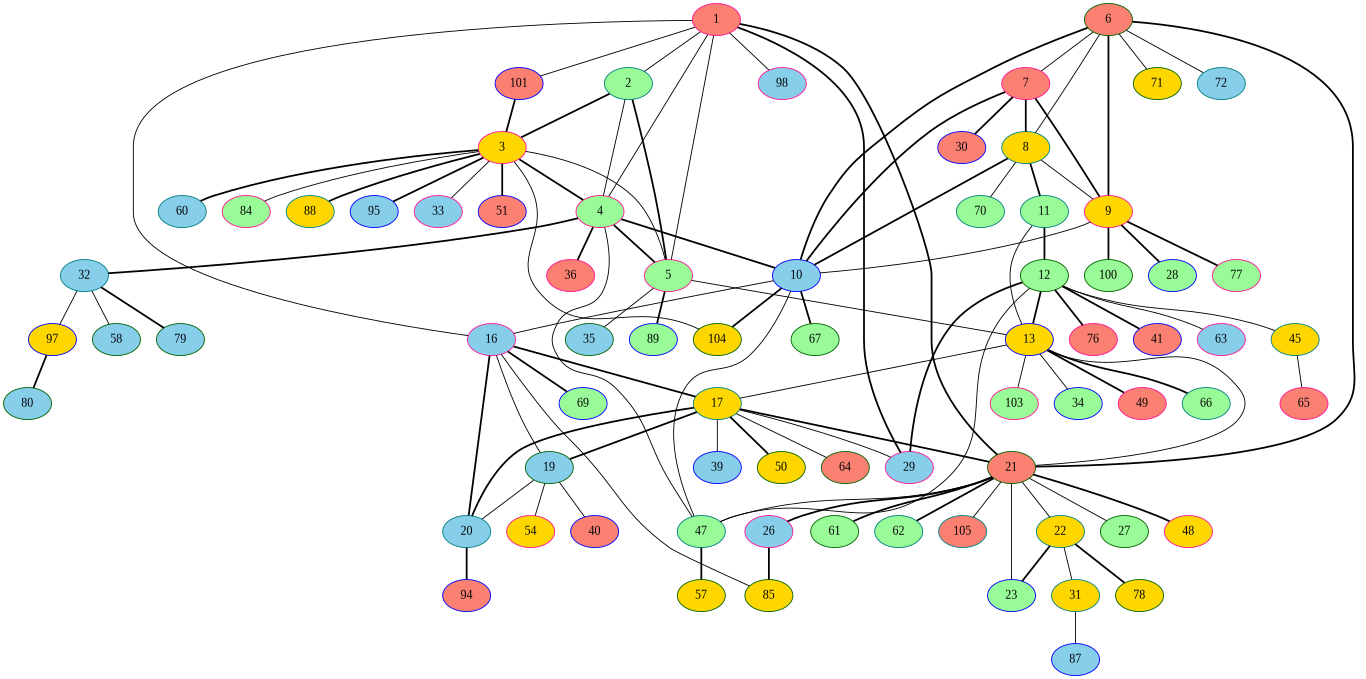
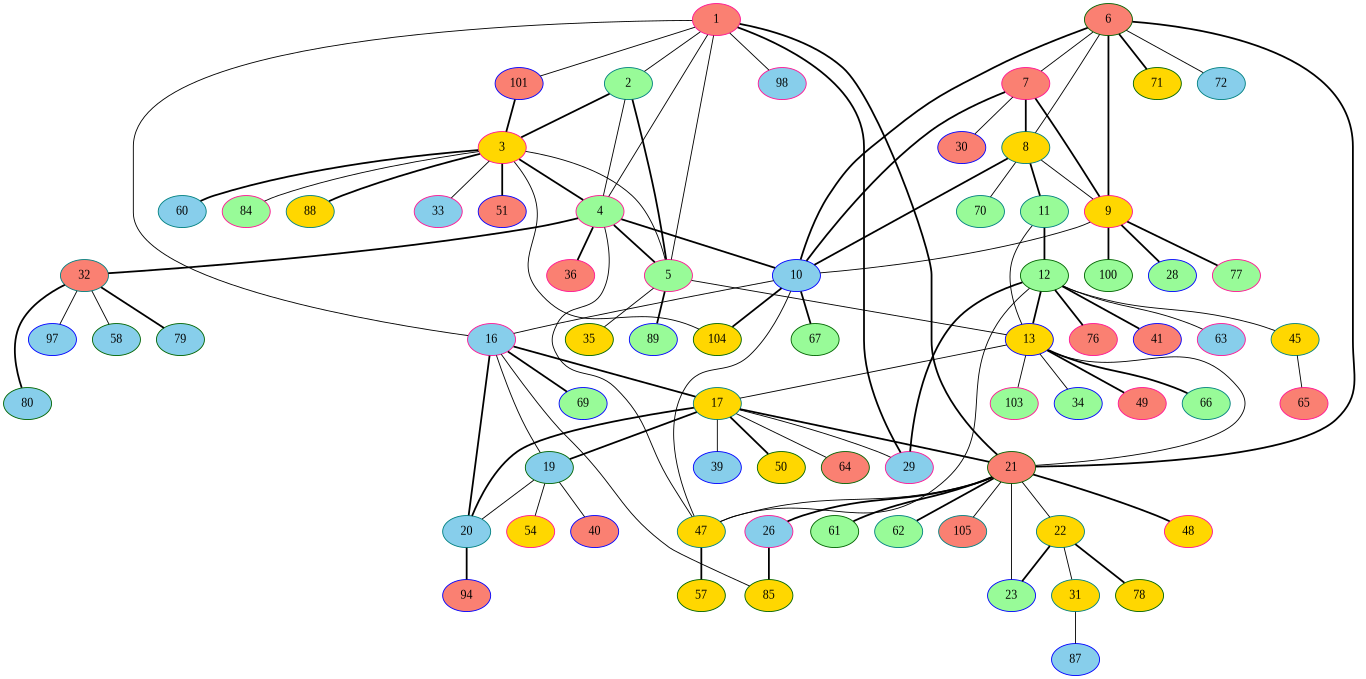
edge "6" -- "71": style solid -> bold
edge "7" -- "30": style bold -> solid
node "95": removed
node "32": fillcolor skyblue -> salmon
node "97": fillcolor gold -> skyblue
node "35": fillcolor skyblue -> gold
edge "97" -- "80": now "32" -- "80"
node "47": fillcolor palegreen -> gold
node "27": removed
